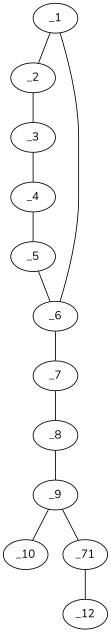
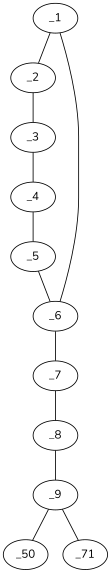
node "_10": label "_10" -> "_50"
node "_12": removed
